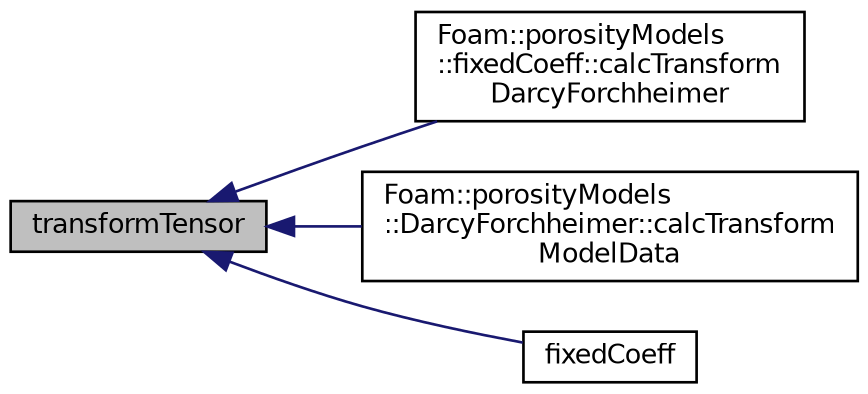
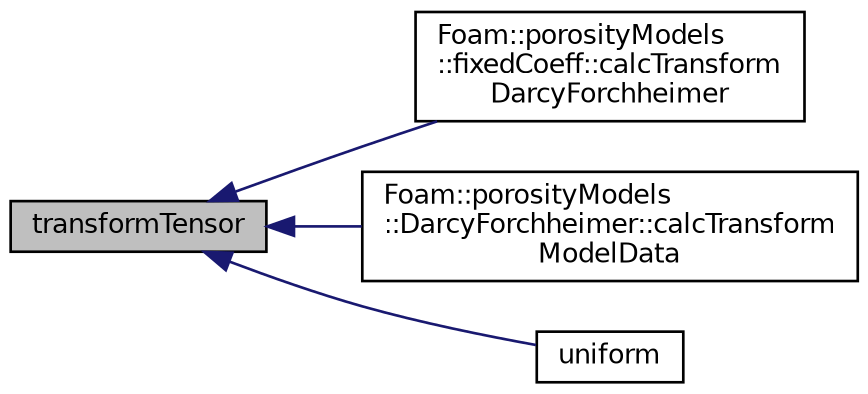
node "fixedCoeff": label "fixedCoeff" -> "uniform"
